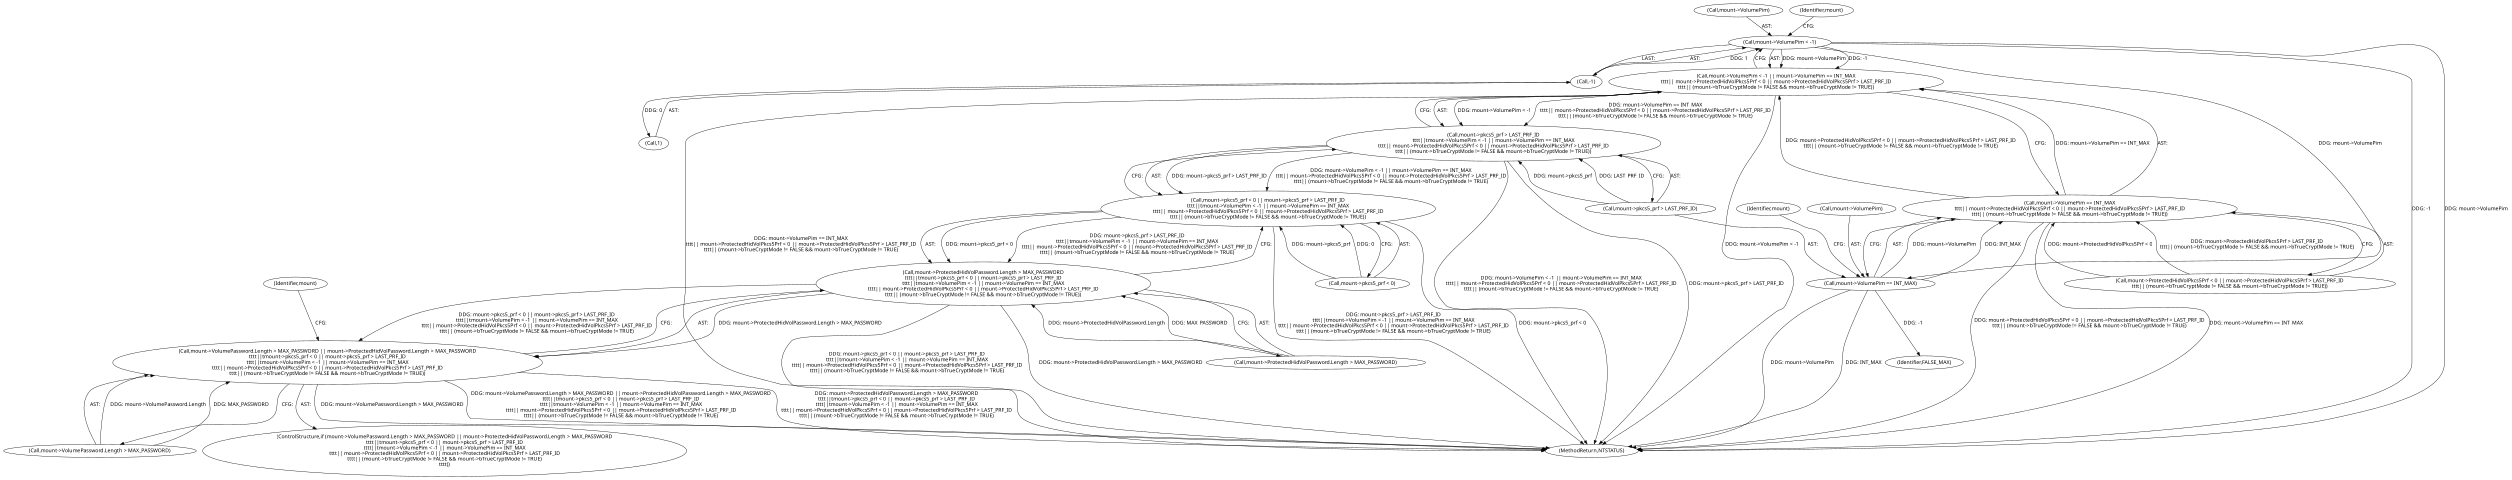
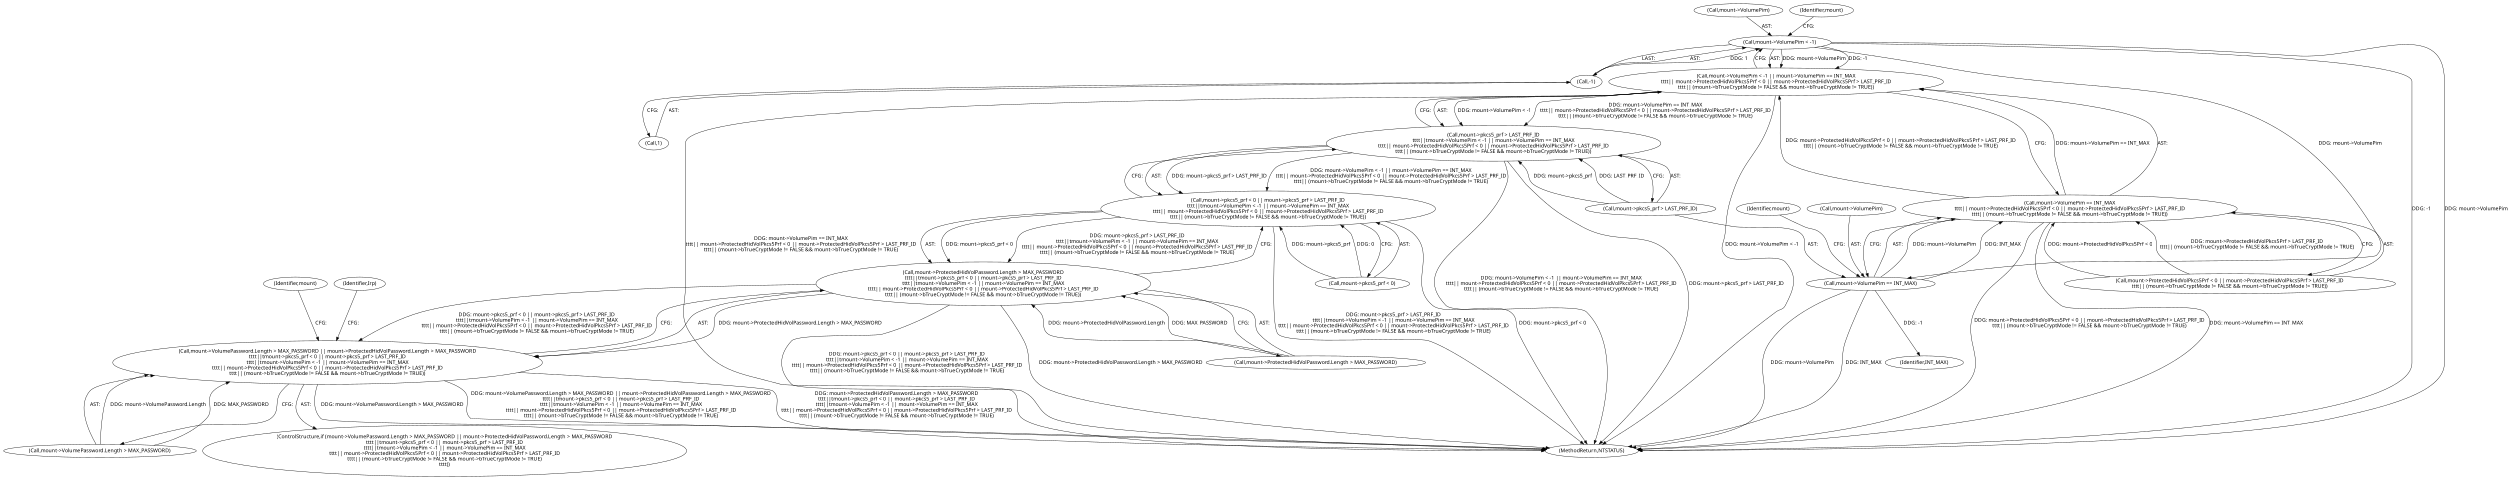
edge "(Call,-1)" -> "(Call,1)": label "DDG: 0" -> "CFG: "
node "(Identifier,Irp)": added
node "(Identifier,FALSE_MAX)": label "(Identifier,FALSE_MAX)" -> "(Identifier,INT_MAX)"
